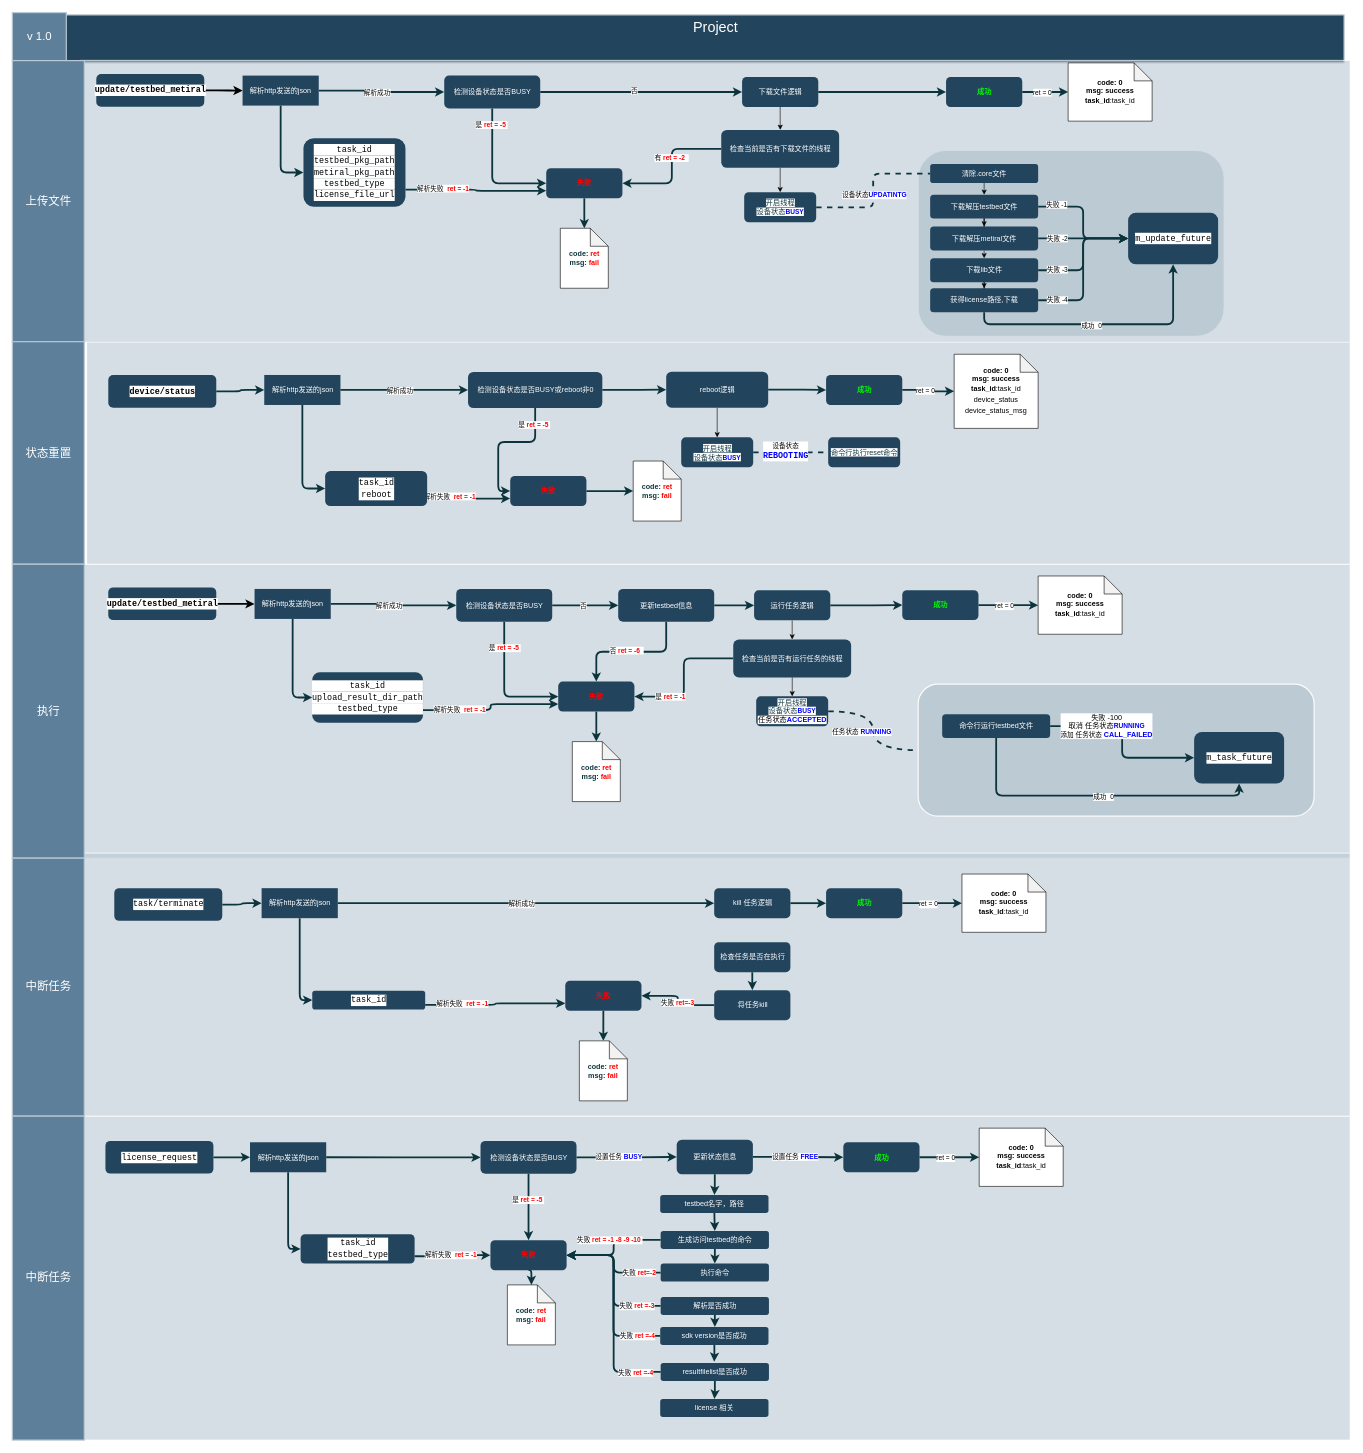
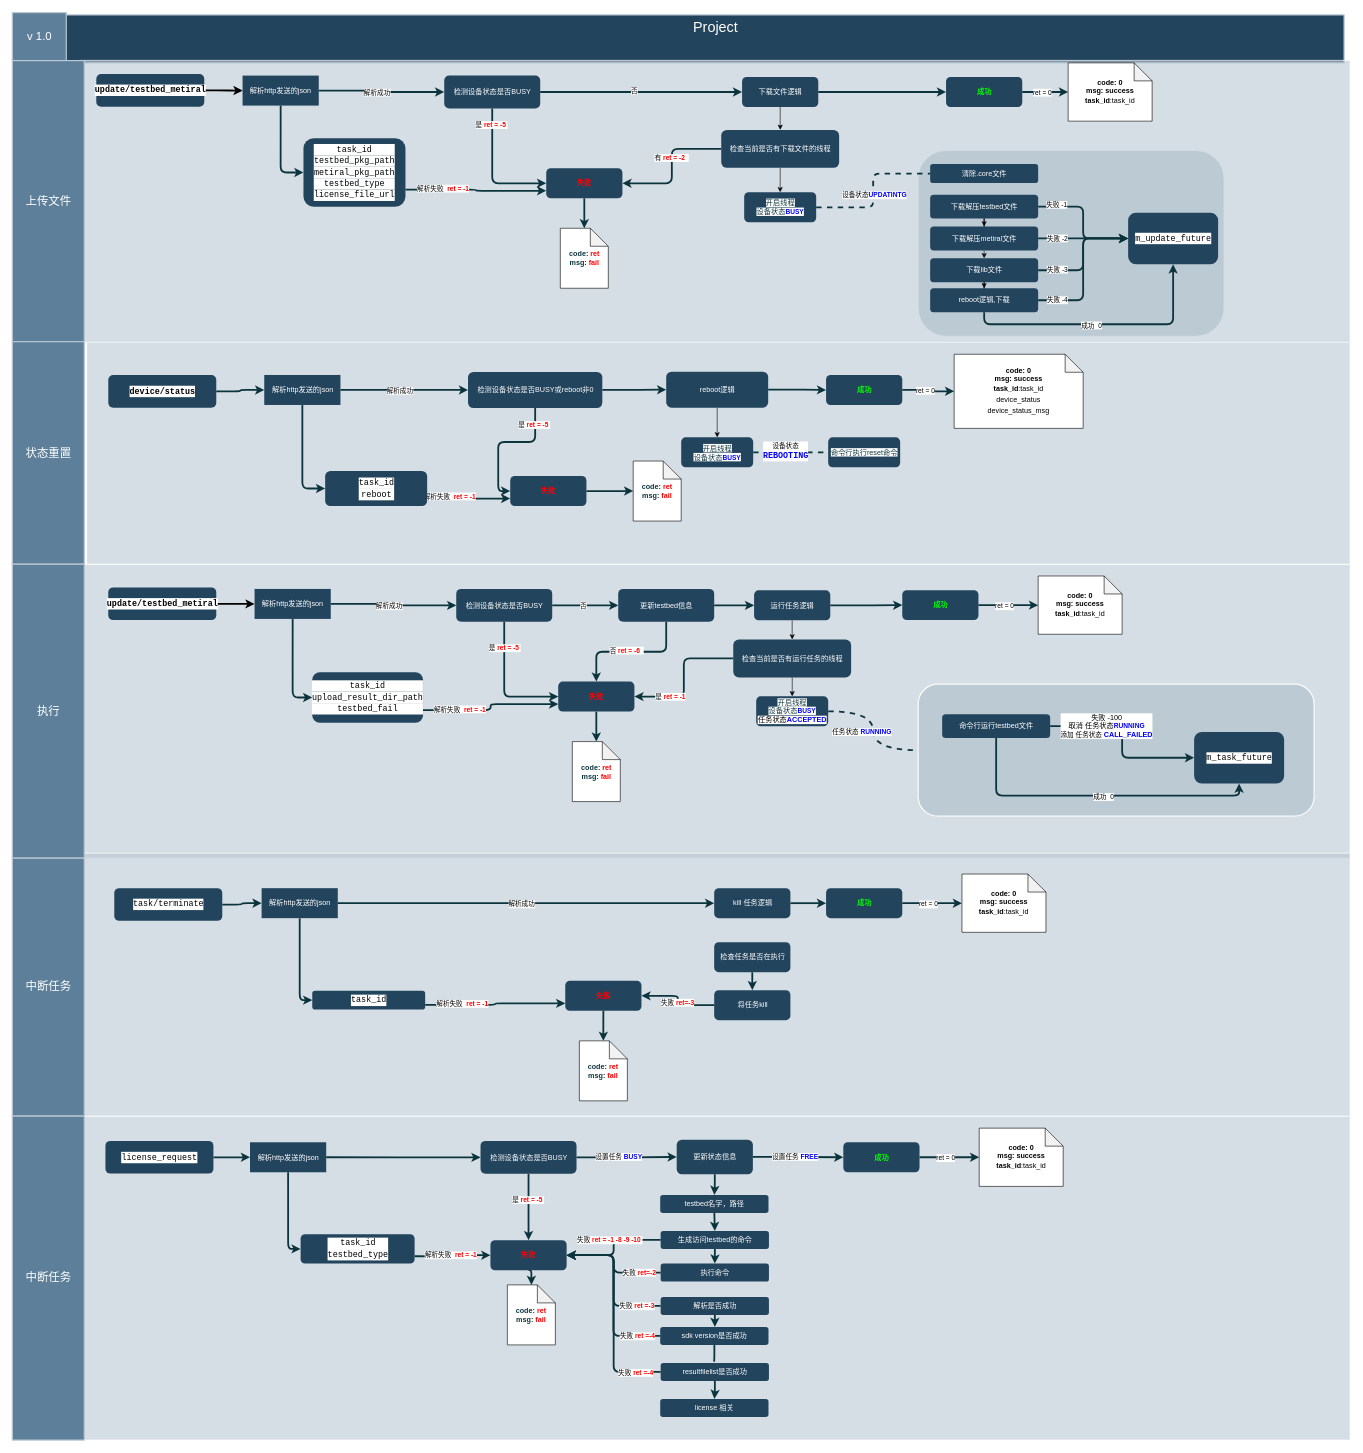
edge "清除.core文件" -> "下载解压testbed文件": removed
node "获得license路径,下载": label "获得license路径,下载" -> "reboot逻辑,下载"
node "code: 0 msg: success task_id:task_id device_status device_status_msg": size 84x74 -> 129x74
node "task_id upload_result_dir_path testbed_type": label "task_id upload_result_dir_path testbed_type" -> "task_id upload_result_dir_path testbed_fail"
edge "sdk version是否成功" -> "resultfilelist是否成功": arrowhead classic -> none
